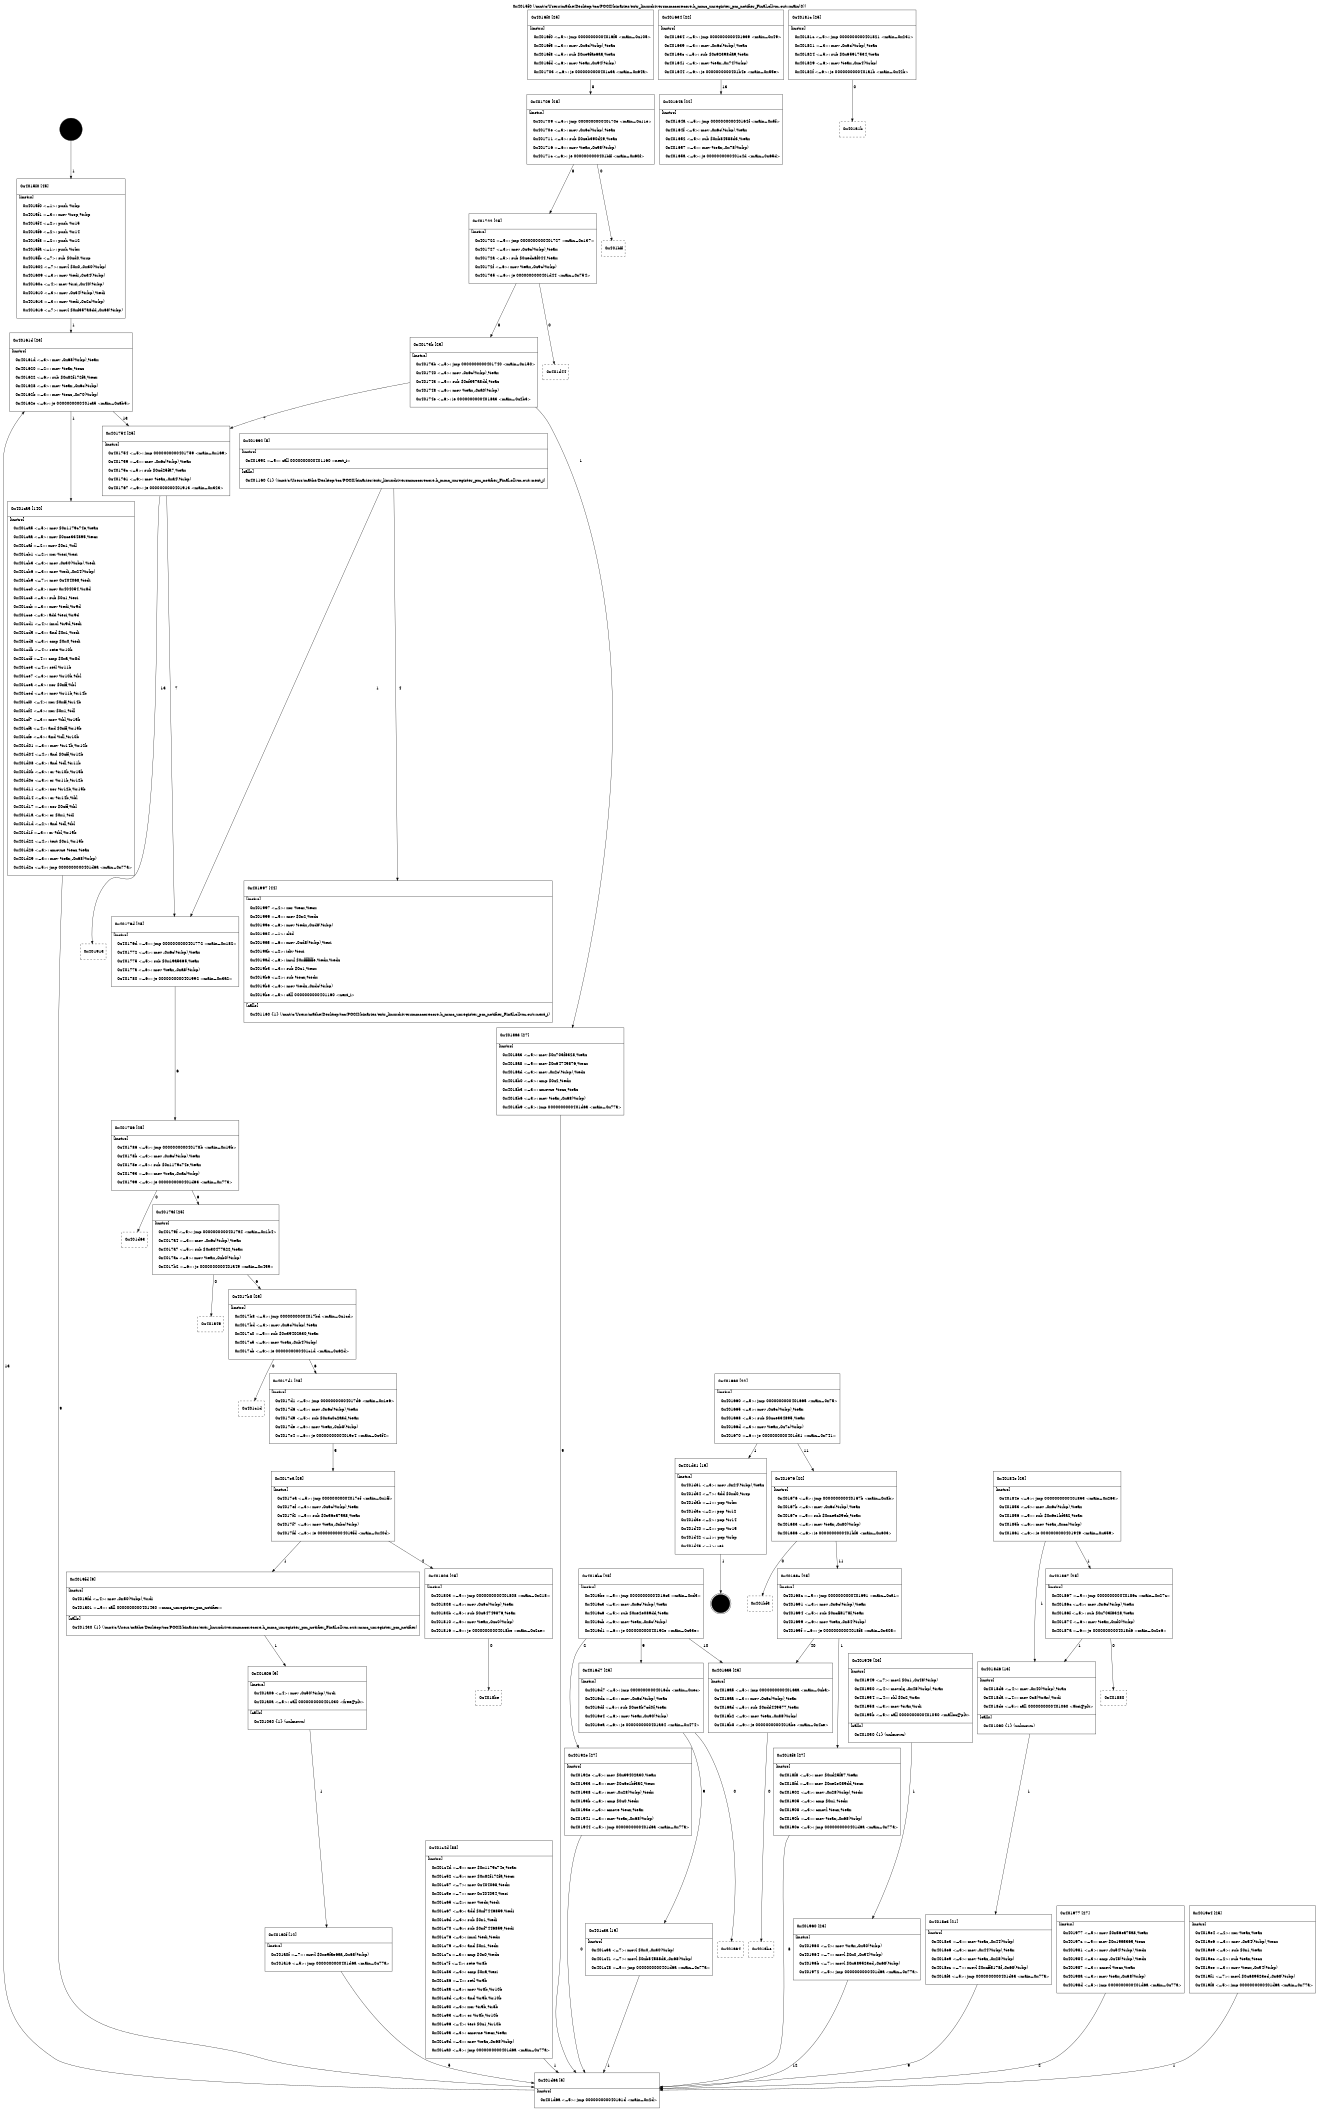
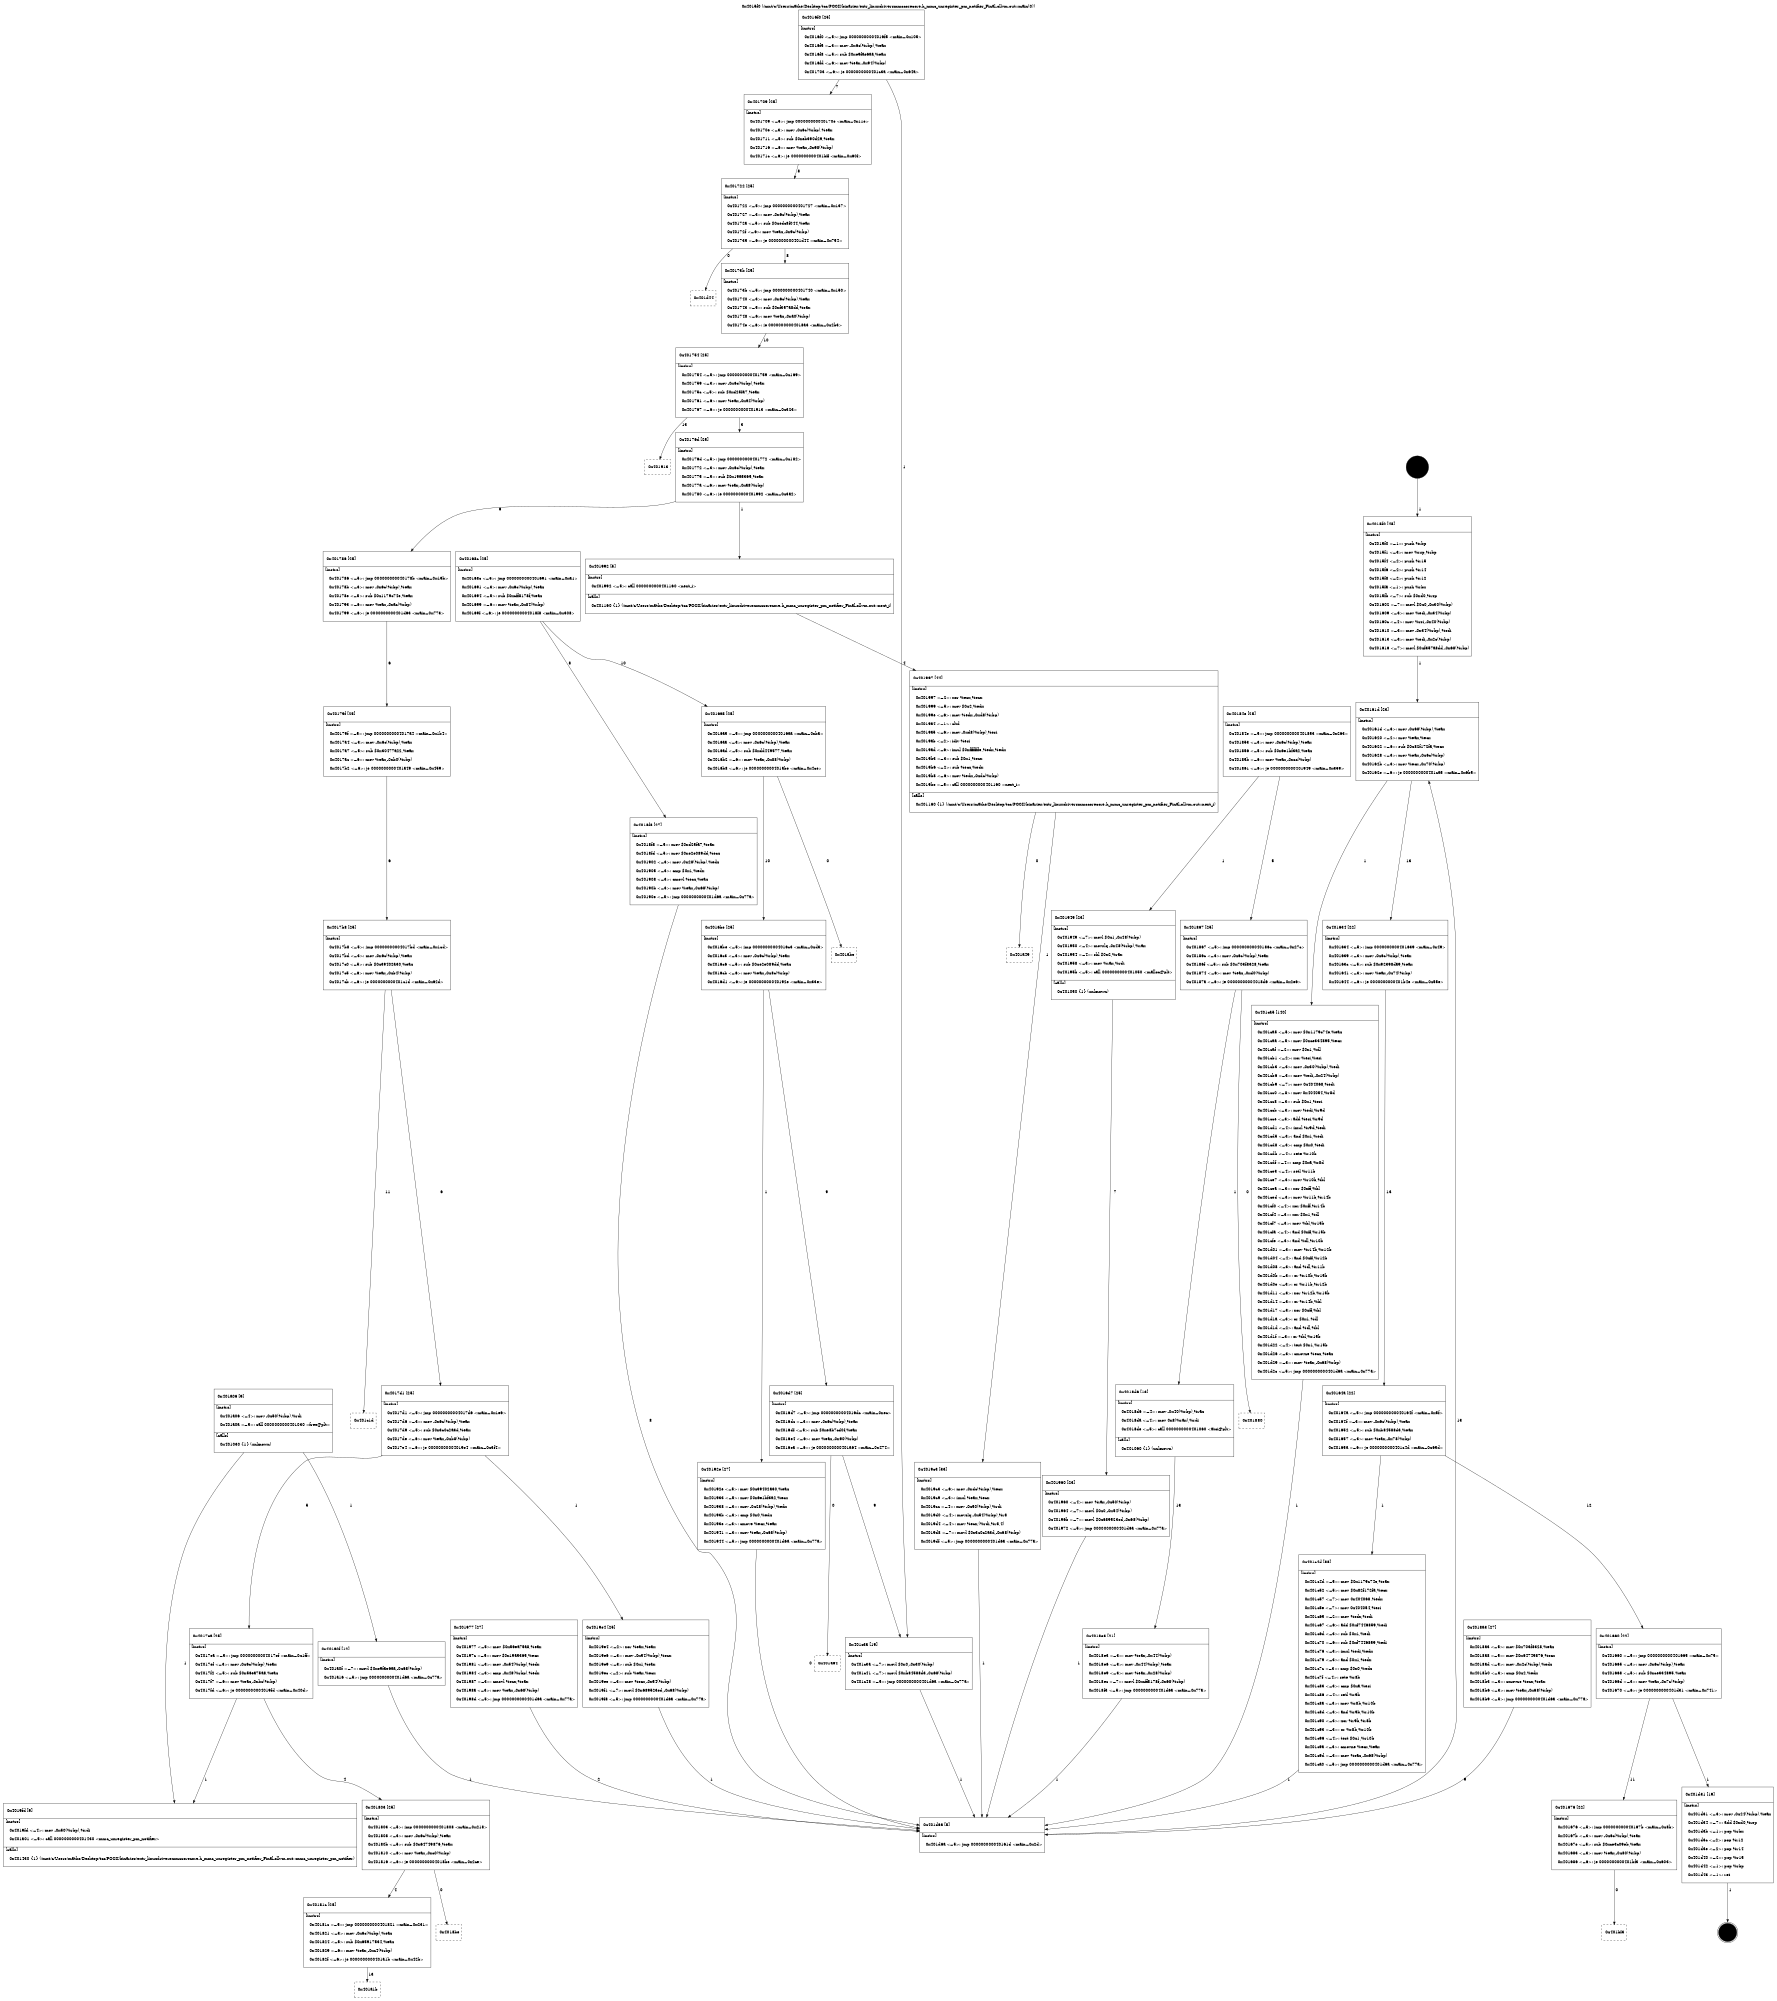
edge "0x4016f0 [25]" -> "0x401709 [25]": label " 8" -> " 7"
edge "0x40181c [25]" -> "0x401a1b": label " 0" -> " 13"
node "0x401bff": removed
edge "0x40161d [23]" -> "0x401754 [25]": now "0x40161d [23]" -> "0x401634 [22]"
edge "0x40173b [25]" -> "0x401754 [25]": label " 7" -> " 10"
edge "0x401754 [25]" -> "0x40176d [25]": label " 7" -> " 3"
edge "0x401992 [5]" -> "0x40176d [25]": reversed
edge "0x40173b [25]" -> "0x4018a3 [27]": removed, label "1"
edge "0x4016f0 [25]" -> "0x401c3a [19]": added, label "1"
node "0x401d63": removed
edge "0x40179f [25]" -> "0x401a49": now "0x401997 [44]" -> "0x401a49"
edge "0x4017b8 [25]" -> "0x401c1d": label " 0" -> " 11"
edge "0x401ca5 [140]" -> "0x401d6a [5]": label " 9" -> " 1"
edge "0x40164a [22]" -> "0x401c4d [88]": added, label "1"
node "0x4019c3 [33]": added
edge "0x40164a [22]" -> "0x401660 [22]": added, label "12"
edge "0x4017d1 [25]" -> "0x4019e4 [25]": added, label "1"
edge "0x401676 [22]" -> "0x40168c [25]": removed, label "11"
edge "0x40184e [25]" -> "0x401867 [25]": label " 1" -> " 5"
edge "0x40184e [25]" -> "0x4018d6 [13]": now "0x40184e [25]" -> "0x401949 [23]"
edge "0x4016be [25]" -> "0x40192e [27]": label " 2" -> " 1"
edge "0x40168c [25]" -> "0x4016a5 [25]": label " 40" -> " 10"
edge "0x40168c [25]" -> "0x4018f8 [27]": label " 1" -> " 8"
edge "0x4019fd [9]" -> "0x401a06 [9]": reversed
edge "0x4016be [25]" -> "0x4016a5 [25]": reversed
edge "0x401949 [23]" -> "0x401960 [23]": label " 1" -> " 7"
edge "0x4018d6 [13]" -> "0x4018e3 [21]": label " 1" -> " 13"
edge "0x401803 [25]" -> "0x40181c [25]": added, label "4"
edge "0x401a0f [12]" -> "0x401d6a [5]": label " 5" -> " 1"
edge "0x401960 [23]" -> "0x401d6a [5]": label " 12" -> " 1"
edge "0x4018e3 [21]" -> "0x401d6a [5]": label " 9" -> " 1"
